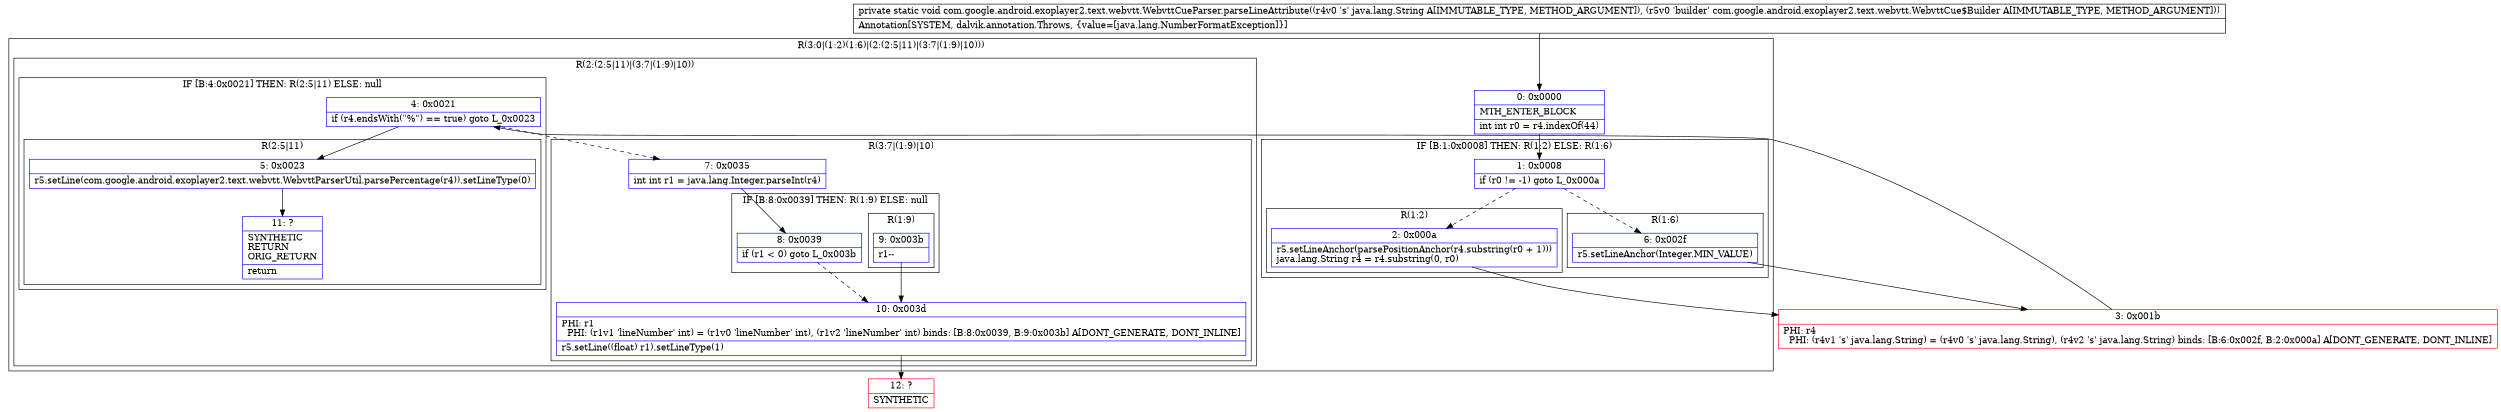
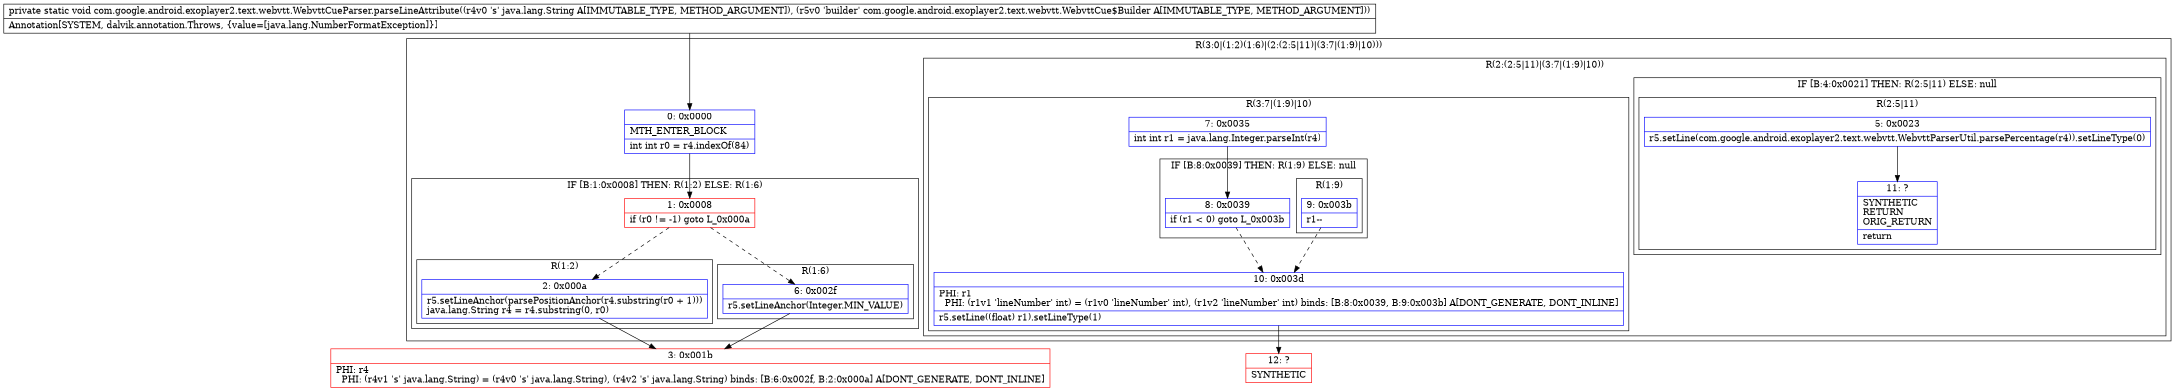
node "4: 0x0021": removed
node "0: 0x0000": text "int int r0 = r4.indexOf(44)" -> "int int r0 = r4.indexOf(84)"
node "1: 0x0008": color blue -> red
edge "9: 0x003b" -> "10: 0x003d": style solid -> dashed
